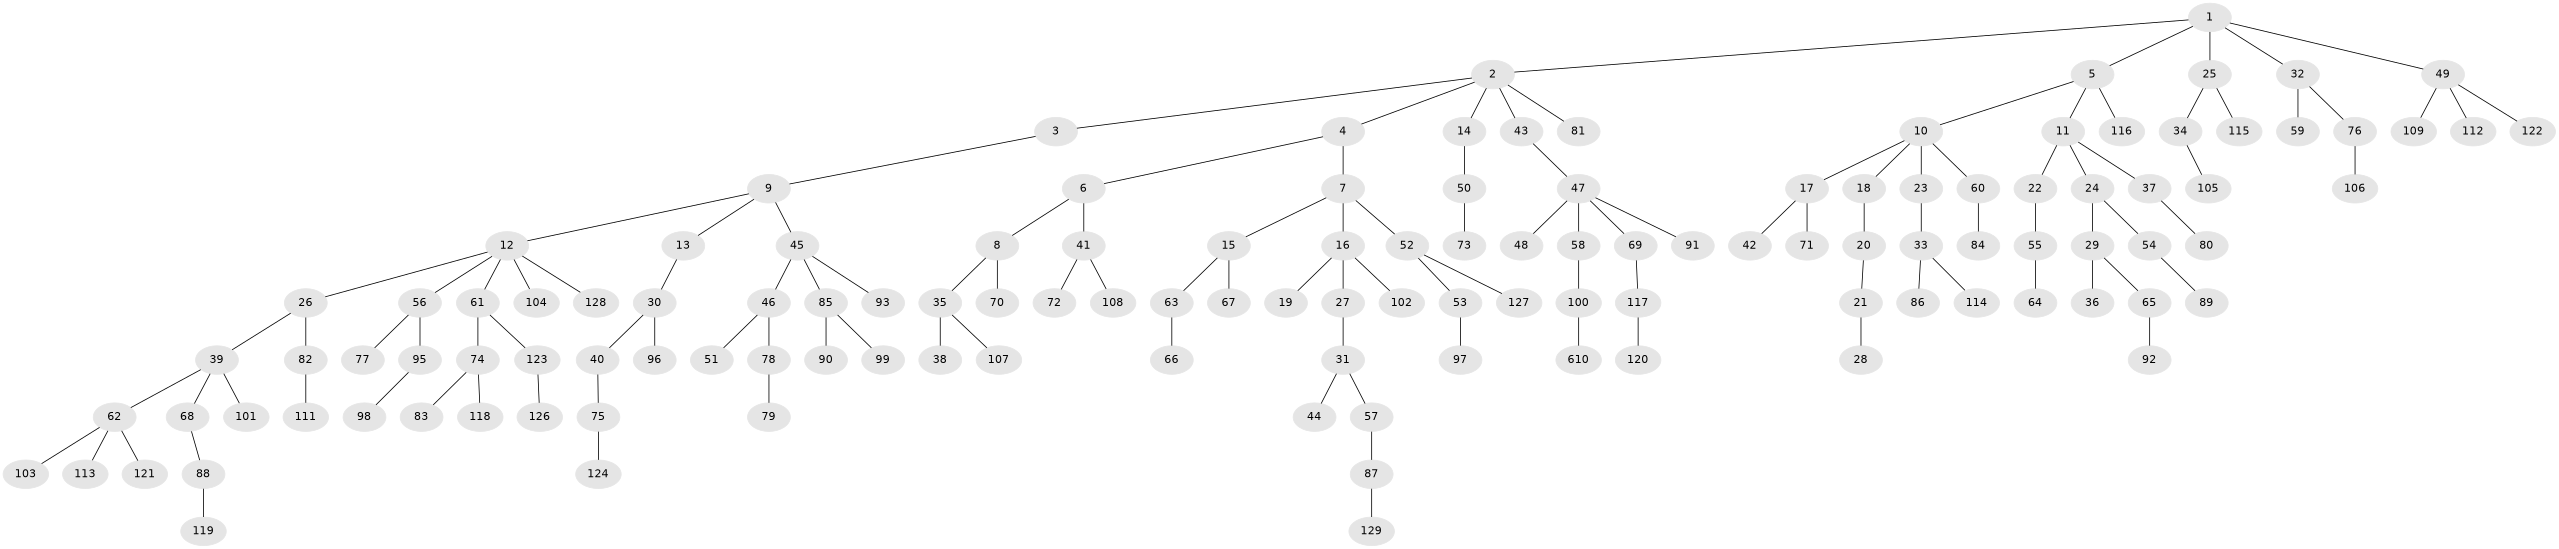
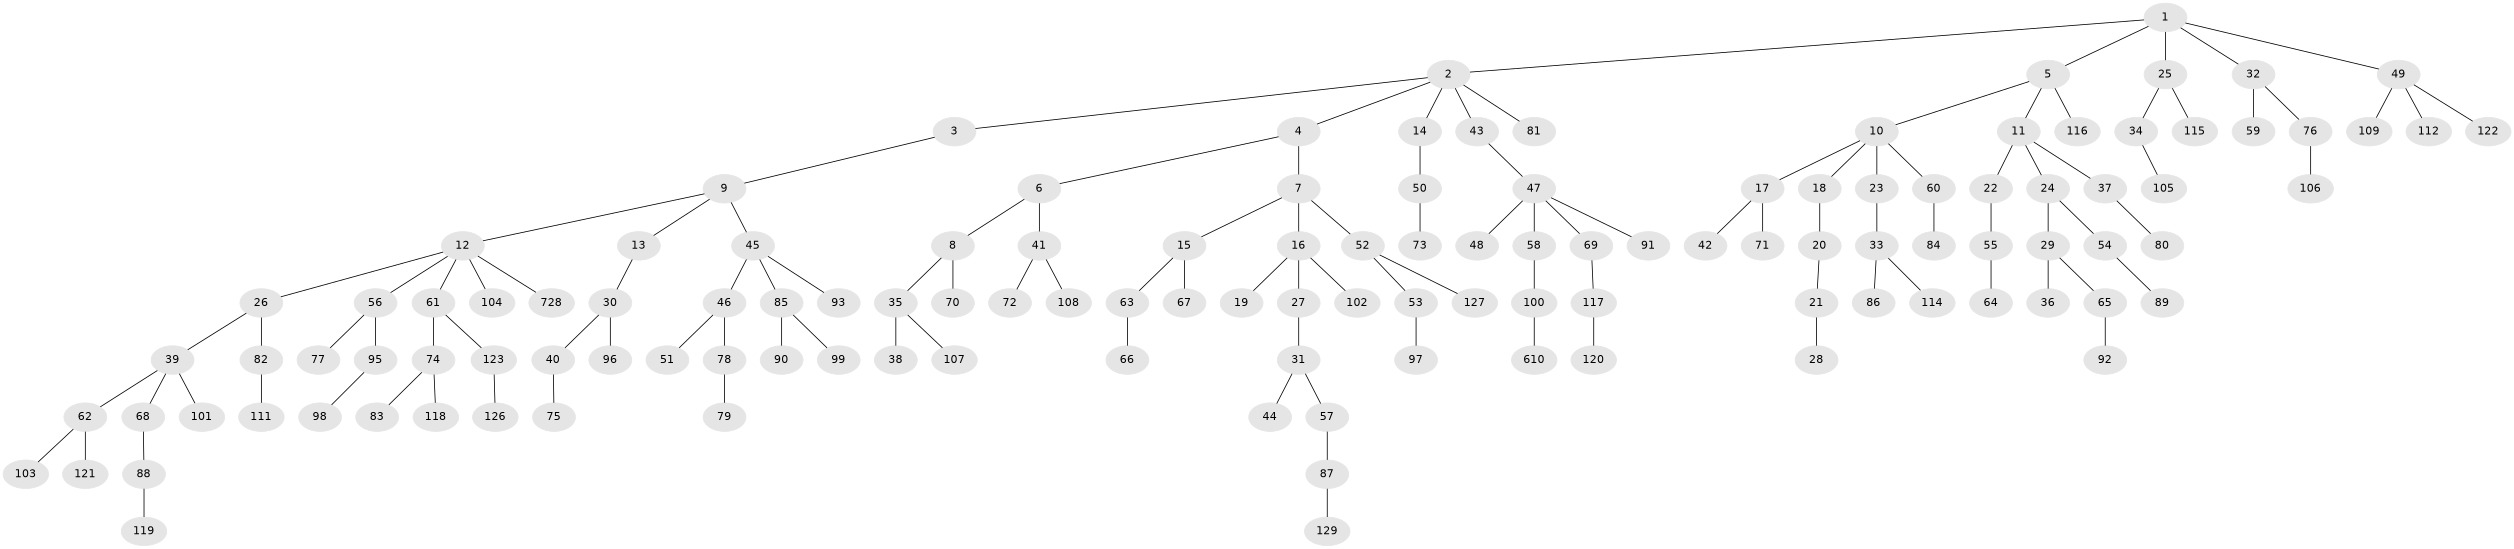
node "128": label "128" -> "728"
node "113": removed
node "124": removed
